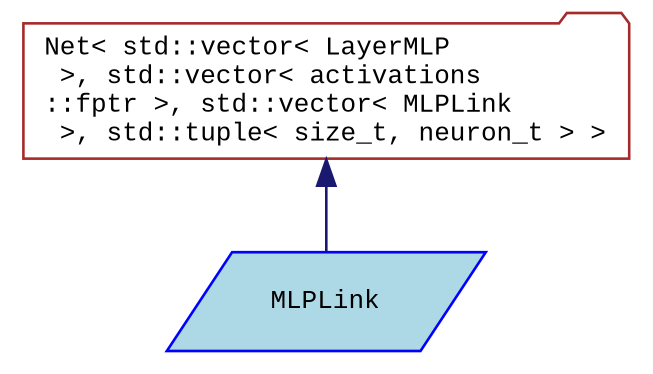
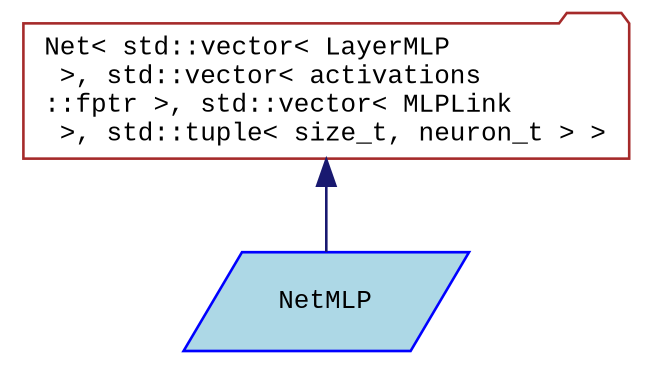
node "MLPLink": label "MLPLink" -> "NetMLP"
